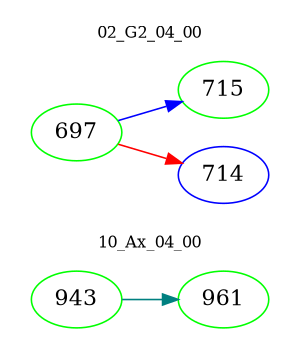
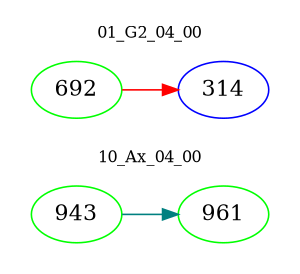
cluster "02_G2_04_00": label "02_G2_04_00" -> "01_G2_04_00"
node "715": removed
node "697": label "697" -> "692"
node "714": label "714" -> "314"
